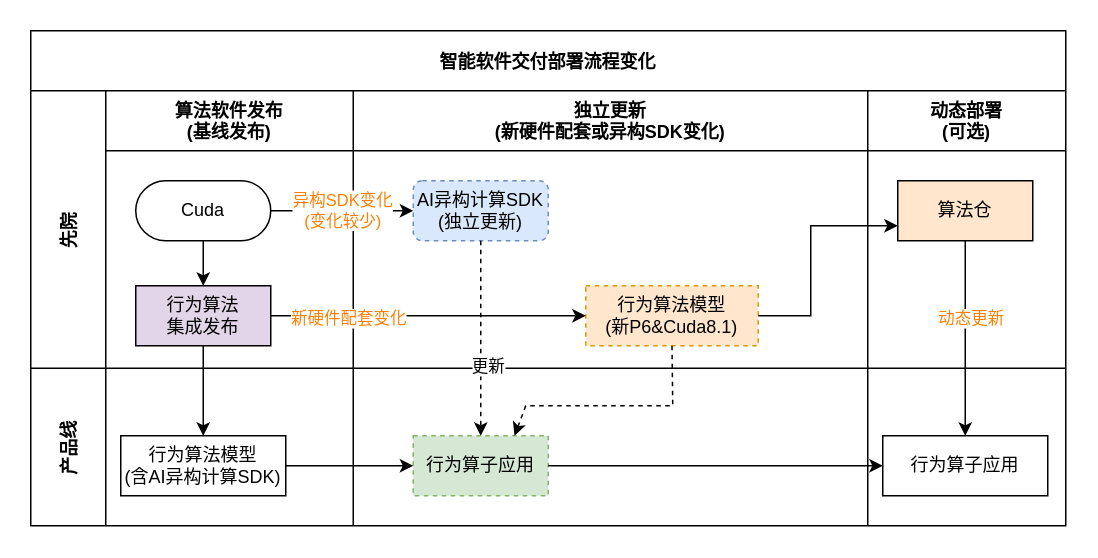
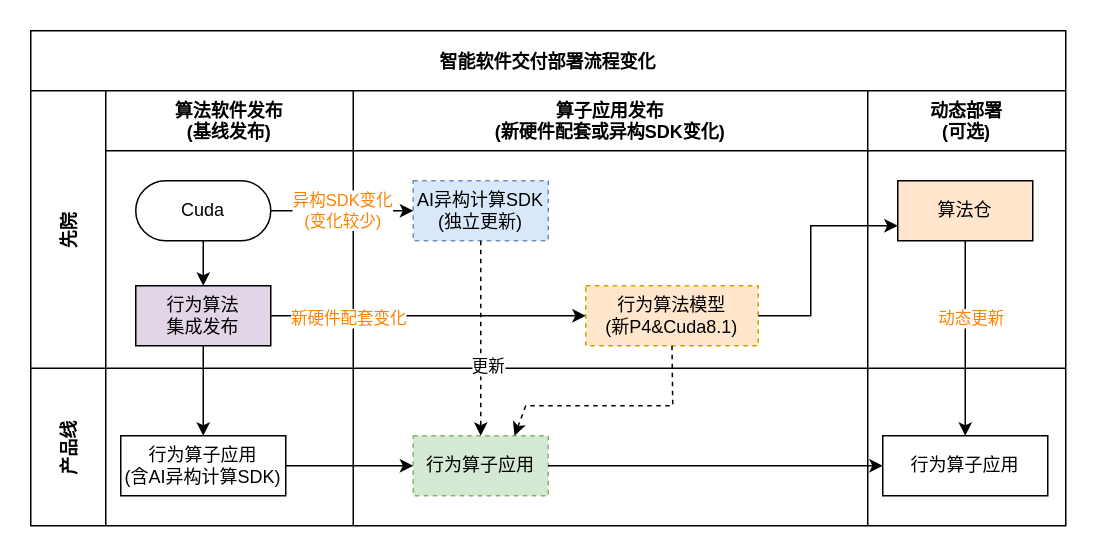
node "独立更新 (新硬件配套或异构SDK变化)": label "独立更新 (新硬件配套或异构SDK变化)" -> "算子应用发布 (新硬件配套或异构SDK变化)"
node "AI异构计算SDK (独立更新)": shape rounded rectangle -> rectangle
node "行为算法模型 (新P6&Cuda8.1)": label "行为算法模型 (新P6&Cuda8.1)" -> "行为算法模型 (新P4&Cuda8.1)"
node "行为算法模型 (含AI异构计算SDK)": label "行为算法模型 (含AI异构计算SDK)" -> "行为算子应用 (含AI异构计算SDK)"
